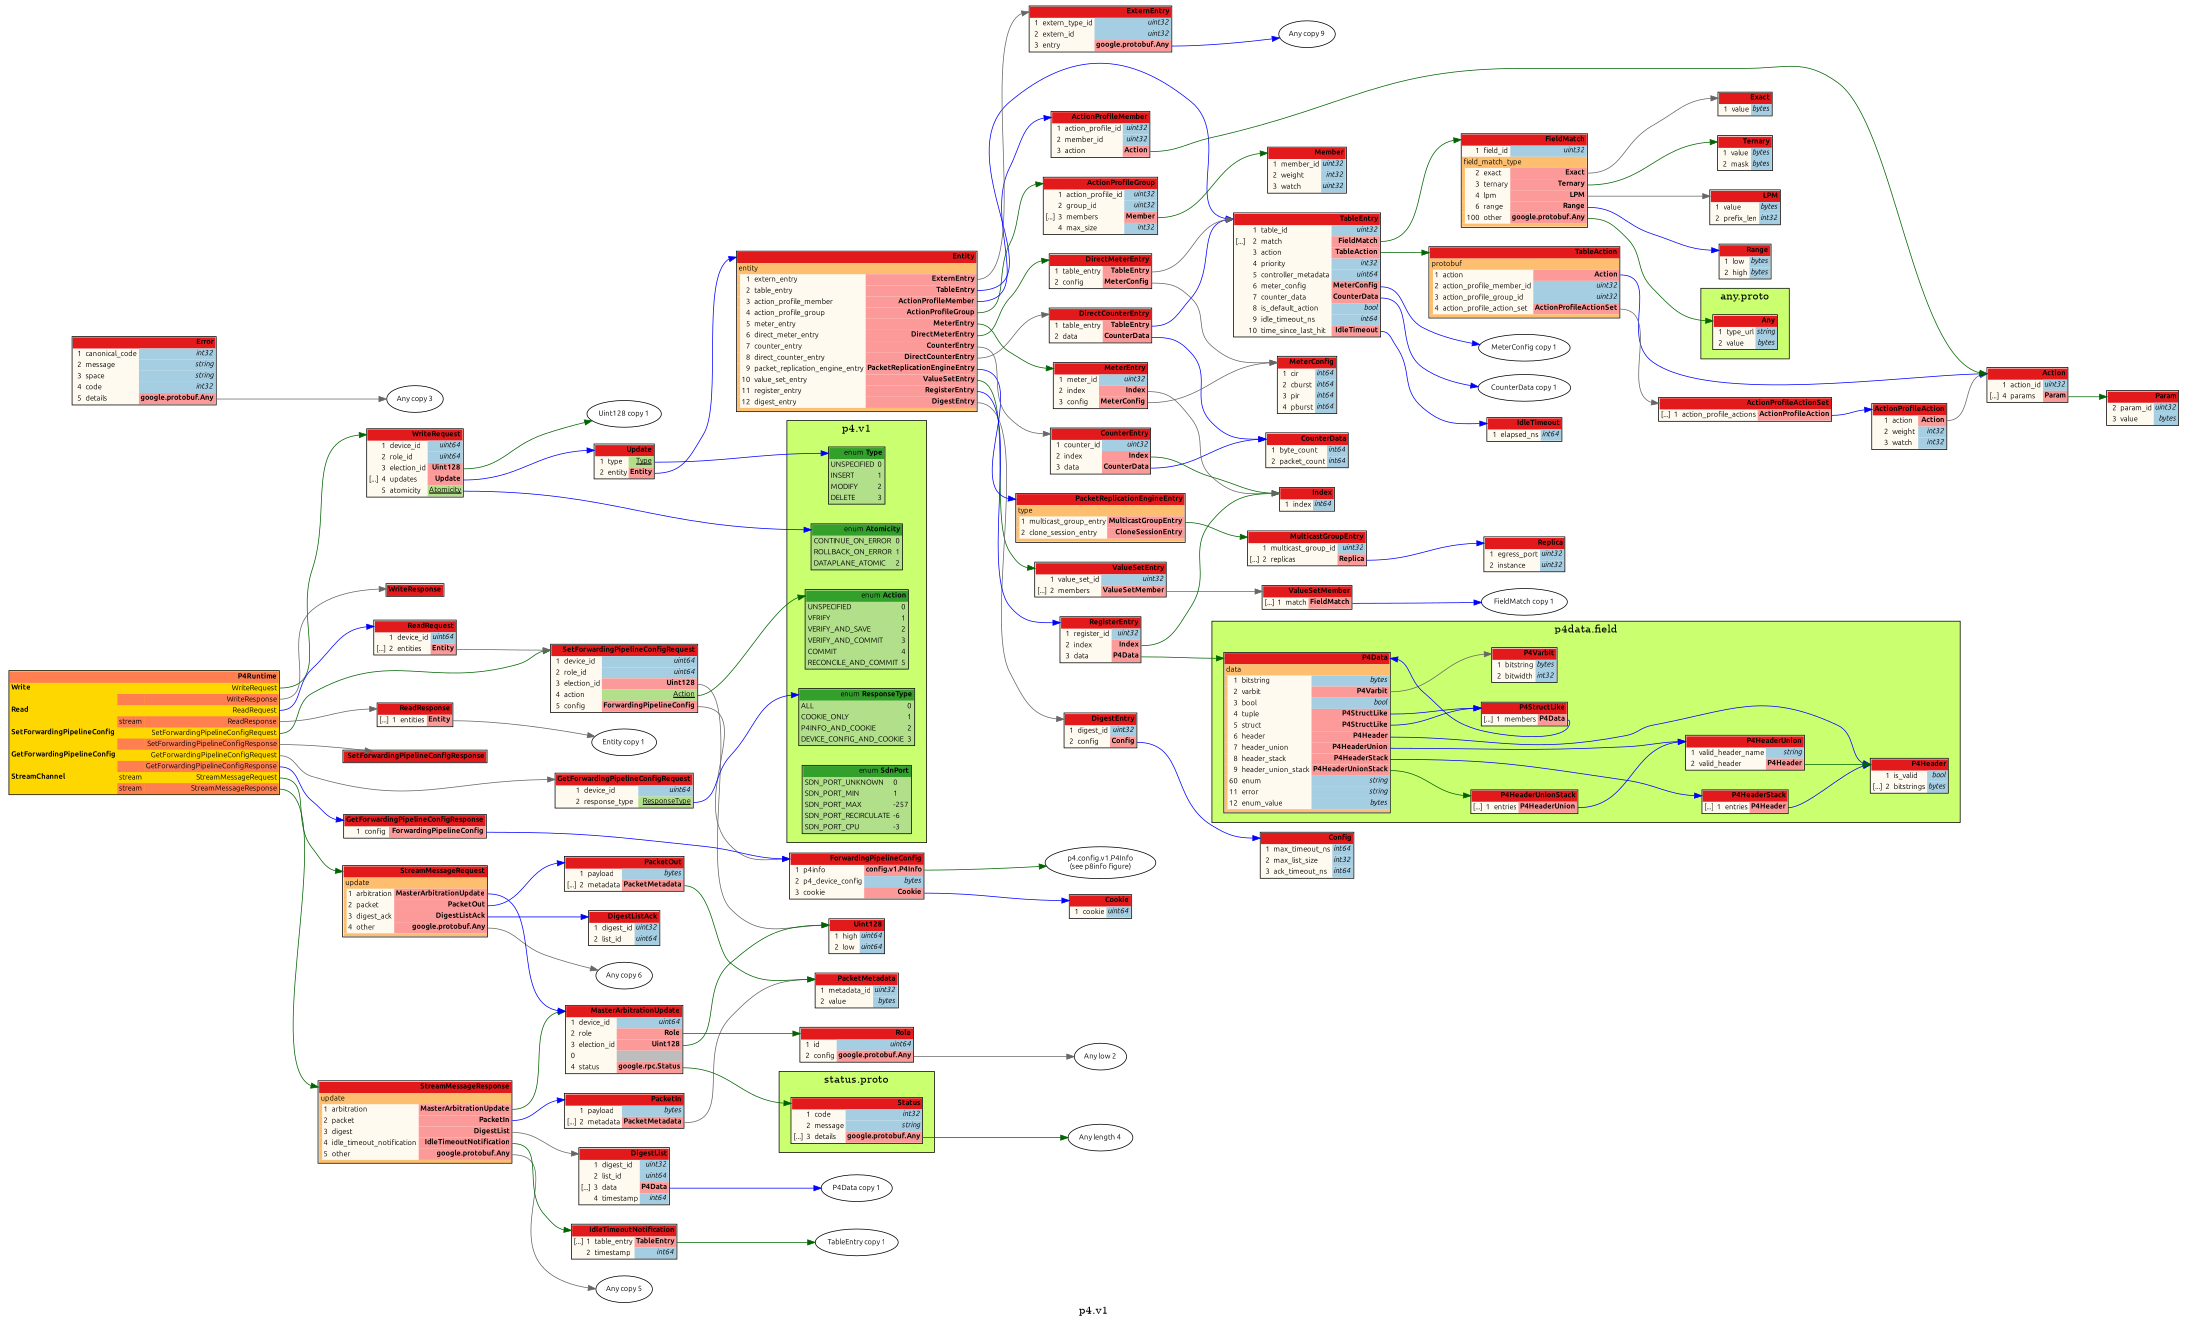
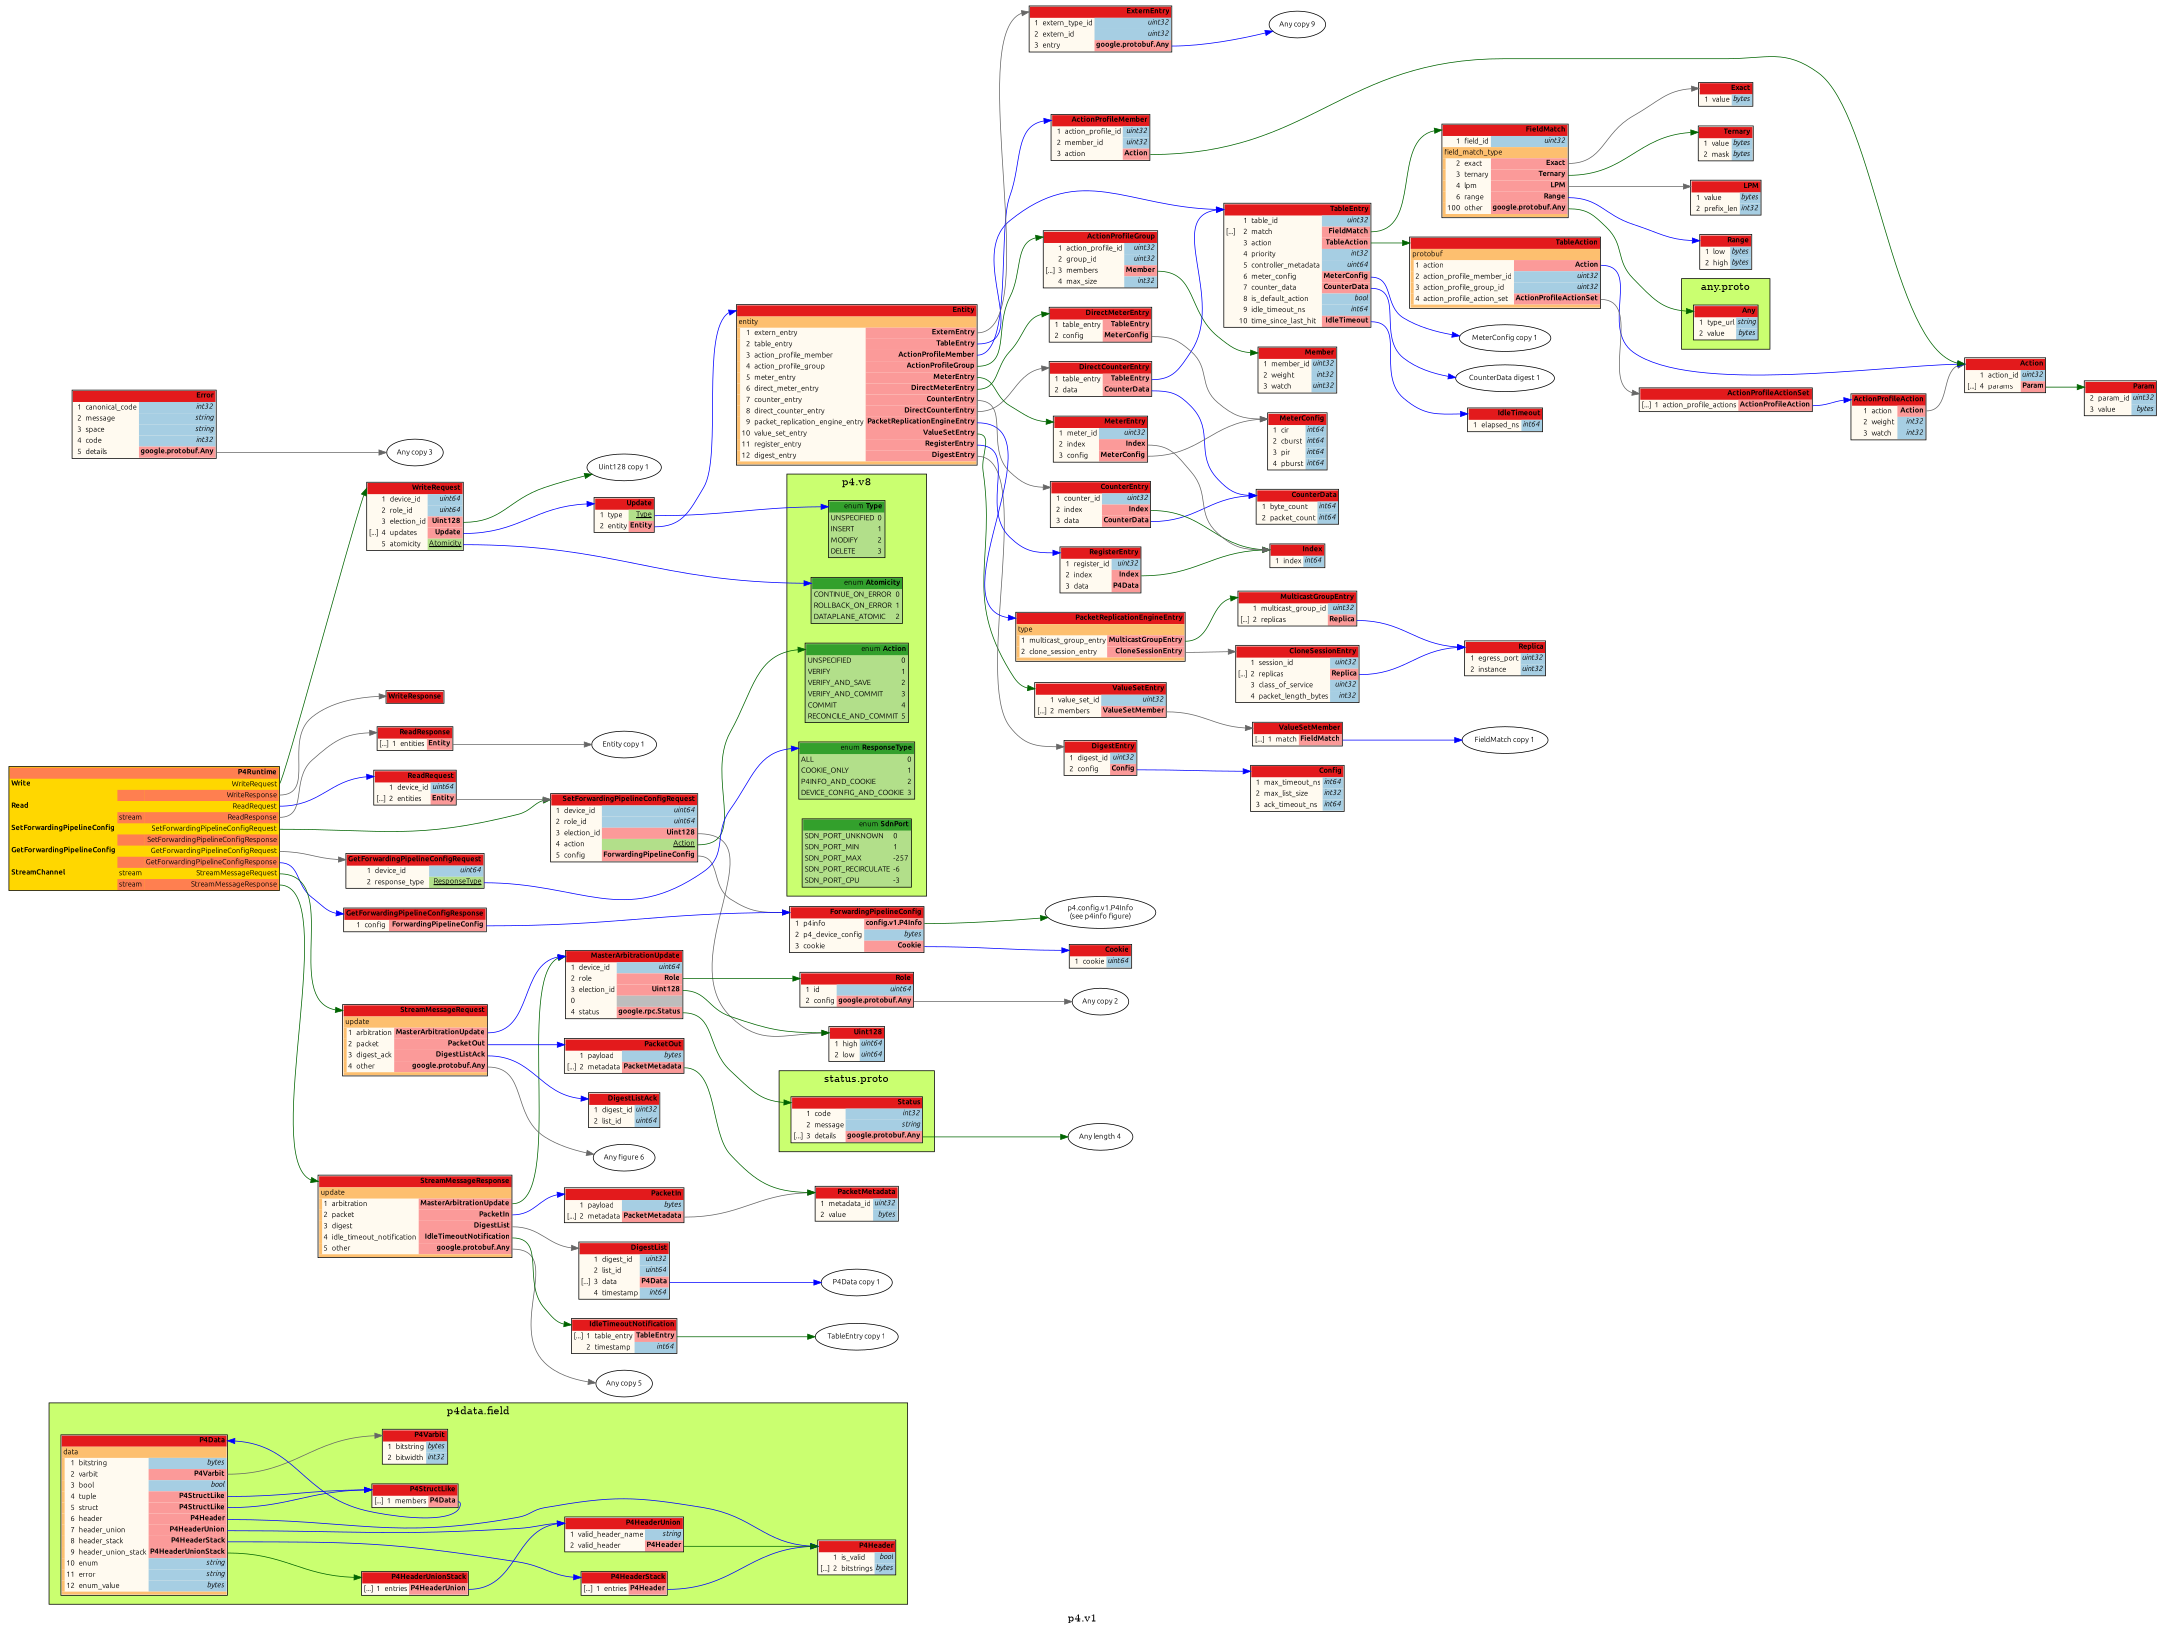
edge "DirectMeterEntry" -> "TableEntry": removed
node "CounterData copy 1": label "CounterData copy 1" -> "CounterData digest 1"
cluster "p4.v1": label "p4.v1" -> "p4.v8"
edge "RegisterEntry" -> "P4Data": removed
node "CloneSessionEntry": added
node "SetForwardingPipelineConfigResponse": removed
node "P4Data": text "60" -> "10"
node "p4.config.v1.P4Info (see p8info figure)": label "p4.config.v1.P4Info (see p8info figure)" -> "p4.config.v1.P4Info (see p4info figure)"
node "Any copy 6": label "Any copy 6" -> "Any figure 6"
node "Any low 2": label "Any low 2" -> "Any copy 2"
